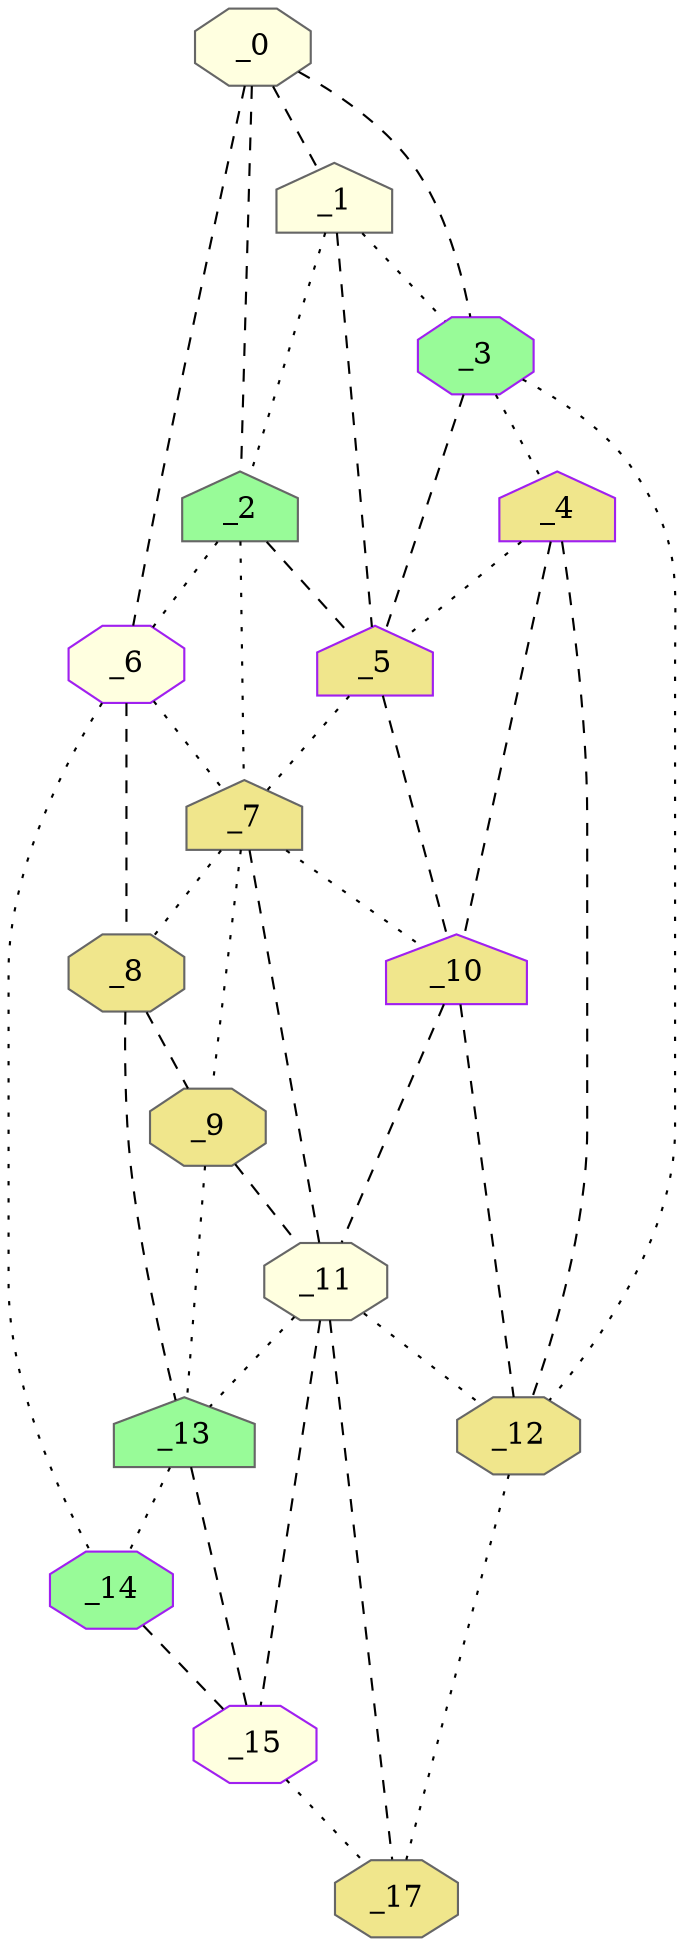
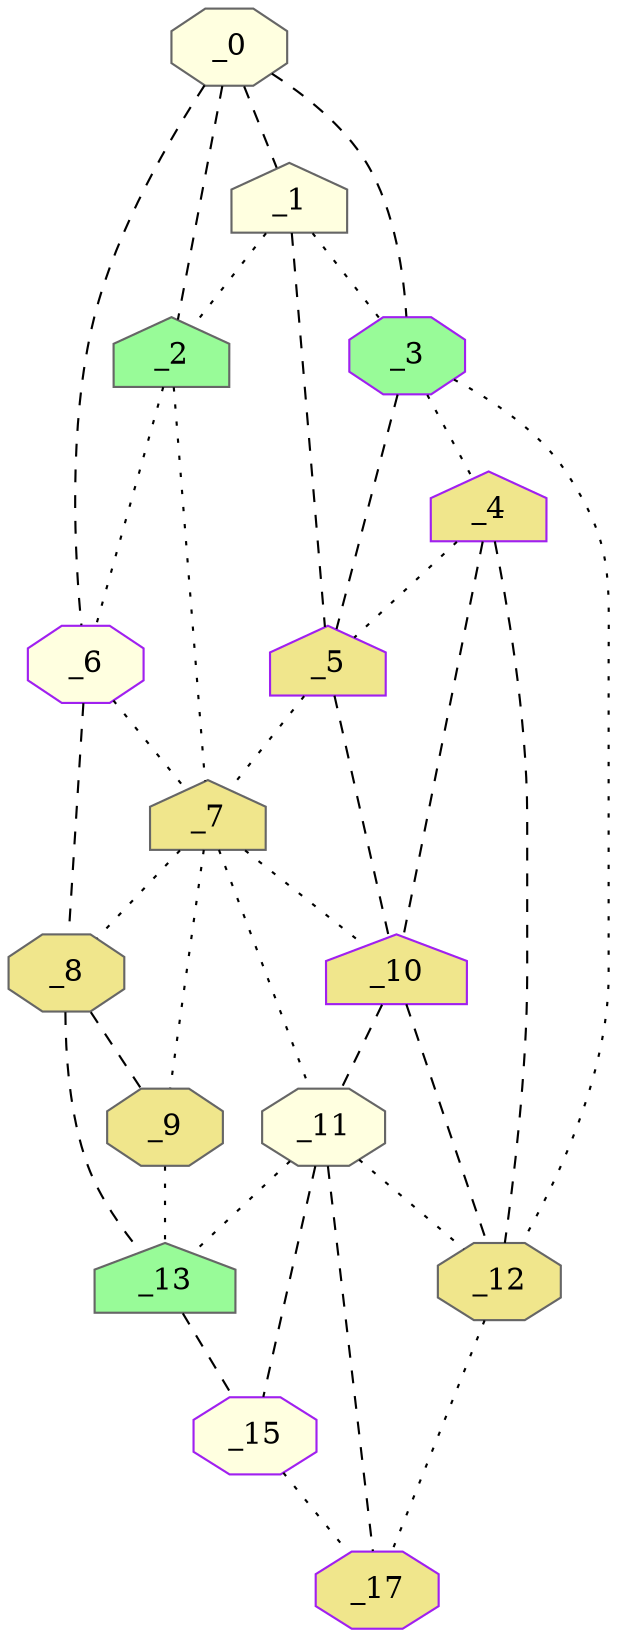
edge "_2" -- "_5": removed
edge "_7" -- "_11": style dashed -> dotted
edge "_9" -- "_11": removed
node "_14": removed
node "_17": color gray40 -> purple
